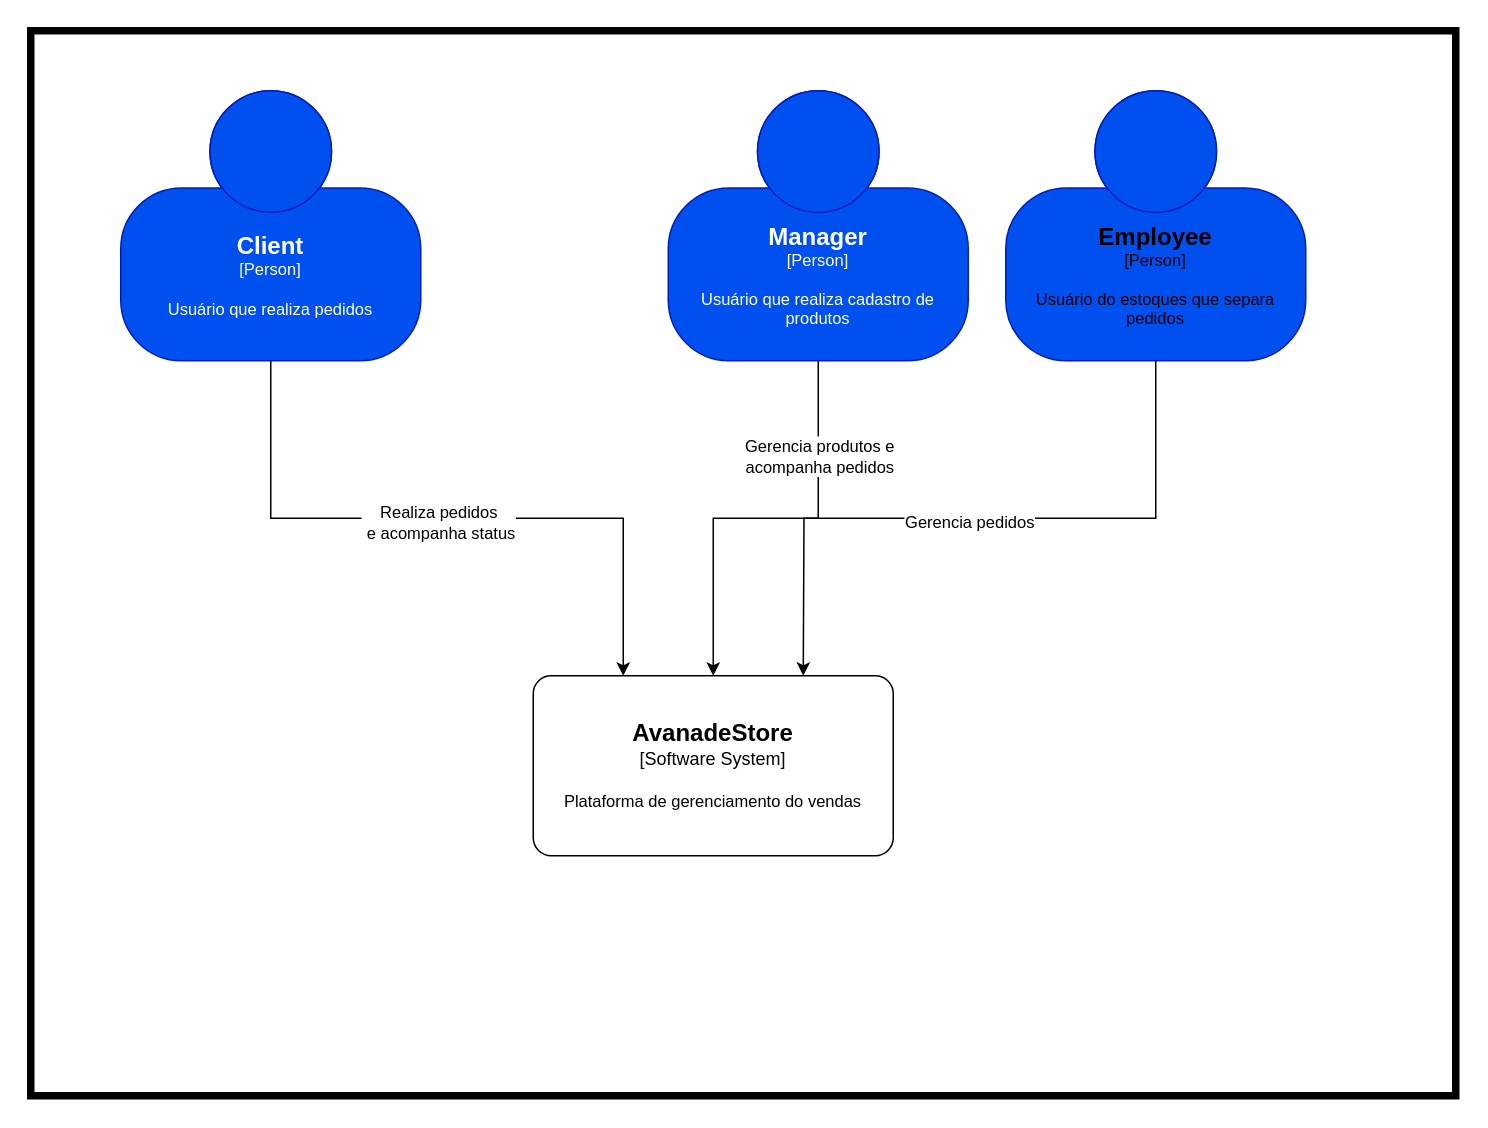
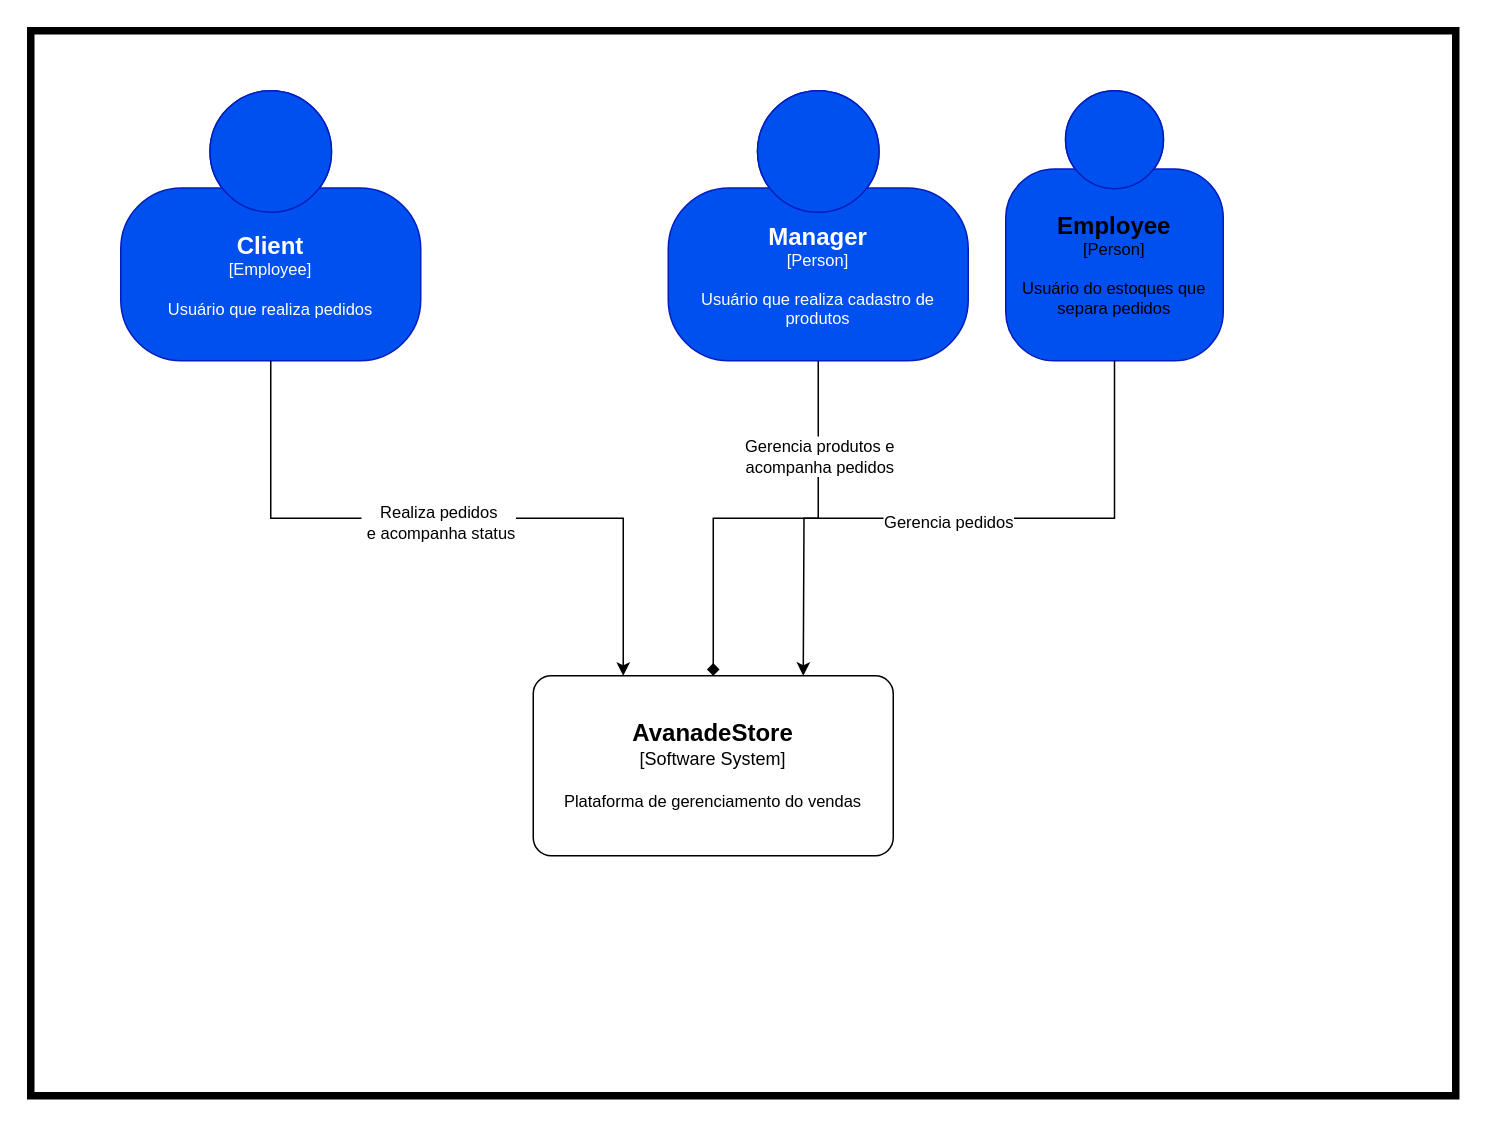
node "Employee [Person] Usuário do estoques que separa pedidos": size 300x270 -> 218x270
node "Client [Person] Usuário que realiza pedidos": label "Client [Person] Usuário que realiza pedidos" -> "Client [Employee] Usuário que realiza pedidos"
edge "Manager [Person] Usuário que realiza cadastro de produtos" -> "AvanadeStore [Software System] Plataforma de gerenciamento do vendas": arrowhead classic -> diamond
